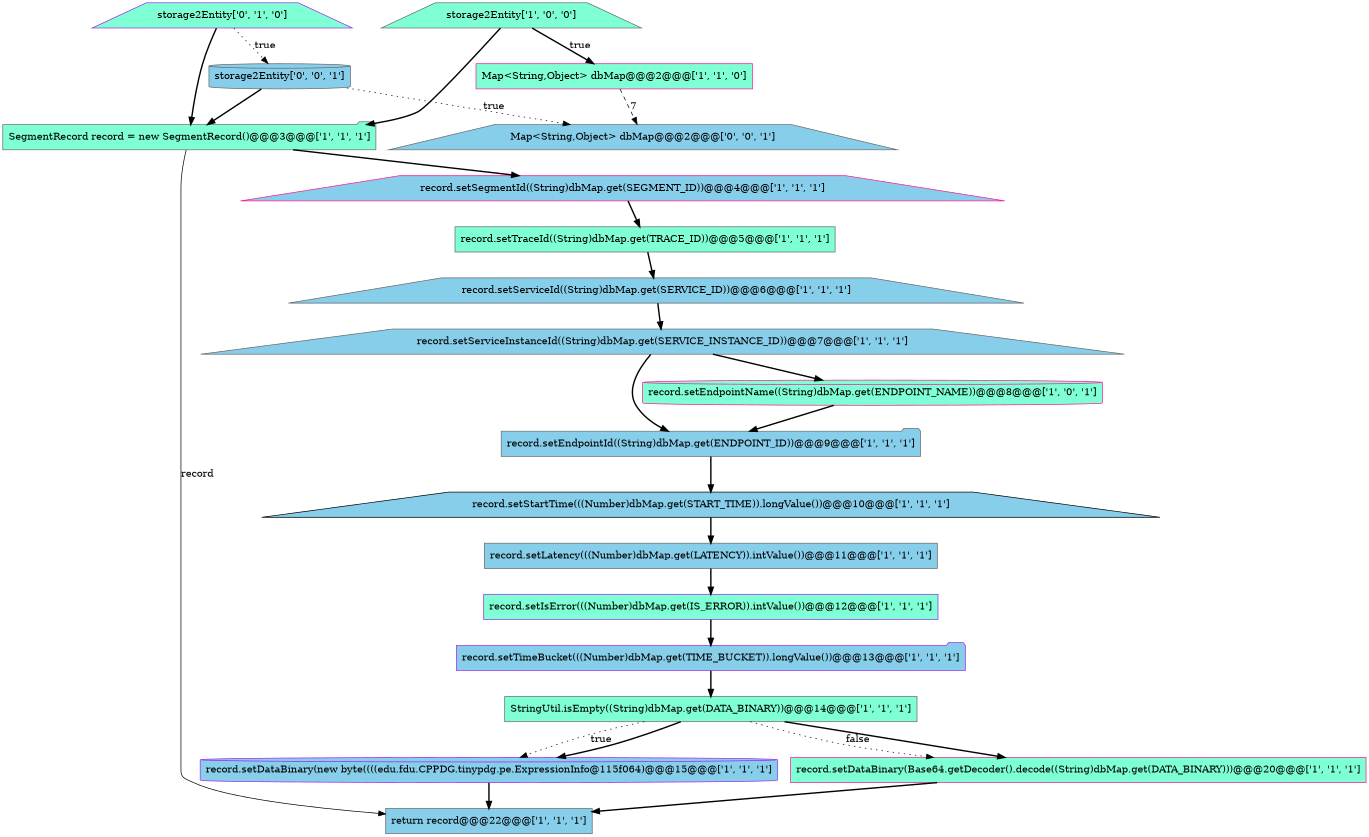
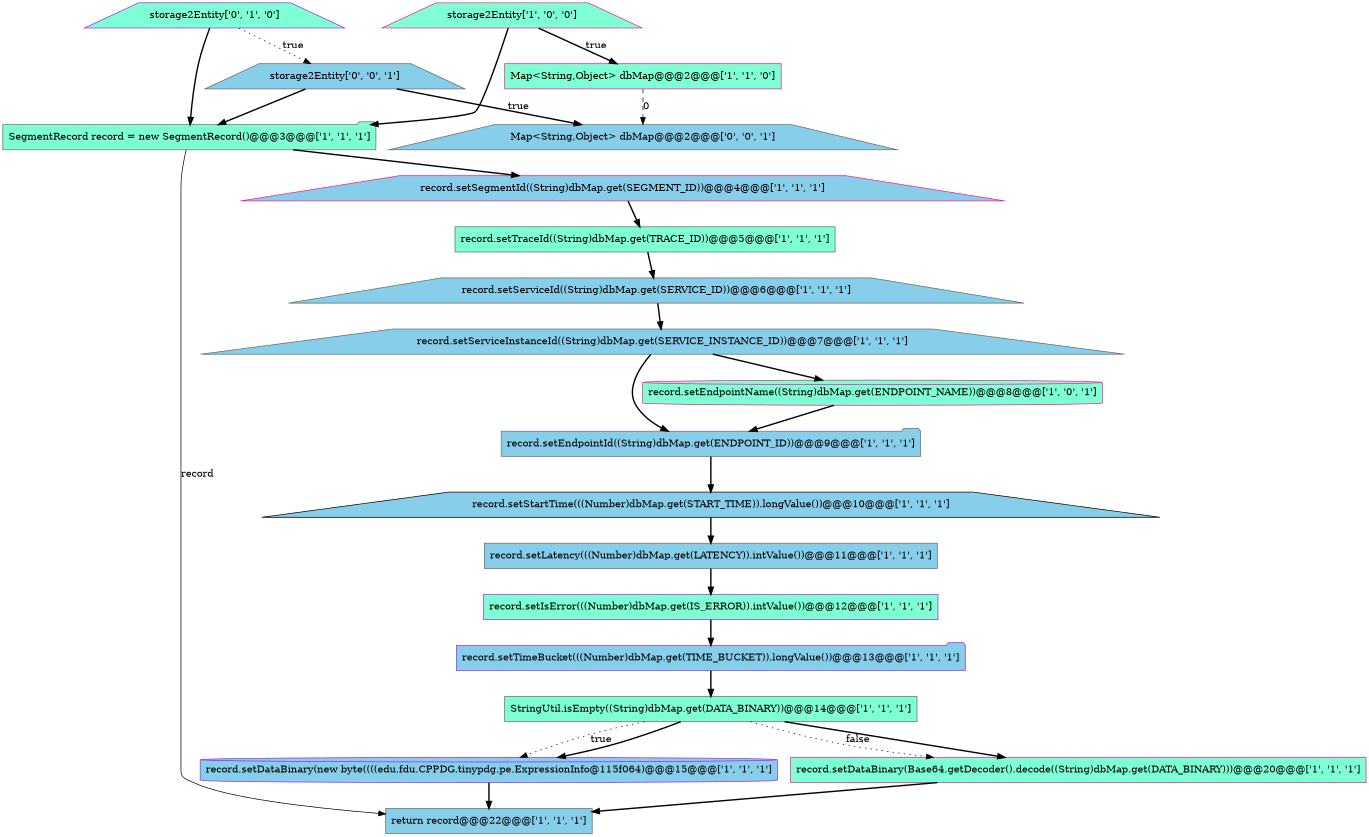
node "storage2Entity['1', '0', '0']": color gray40 -> deeppink
node "storage2Entity['0', '0', '1']": shape cylinder -> trapezium
edge "storage2Entity['0', '0', '1']" -> "Map<String,Object> dbMap@@@2@@@['0', '0', '1']": style dotted -> bold
edge "Map<String,Object> dbMap@@@2@@@['1', '1', '0']" -> "Map<String,Object> dbMap@@@2@@@['0', '0', '1']": label "7" -> "0"
